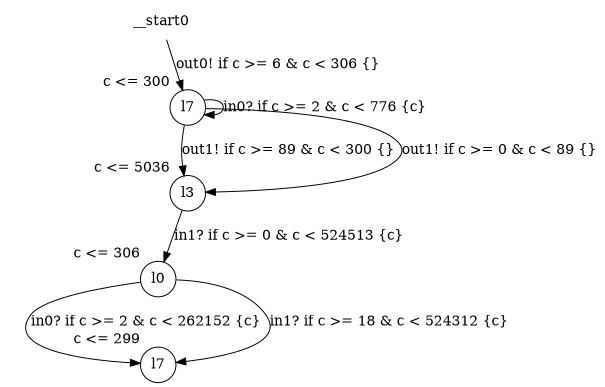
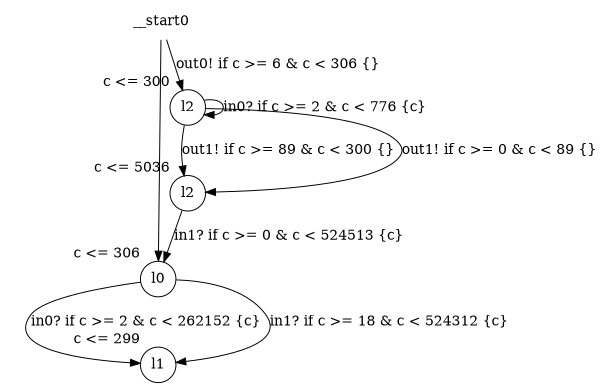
node "l7 c <= 300": label "l7 c <= 300" -> "l2 c <= 300"
edge "__start0" -> "l0 c <= 306": added
node "l3 c <= 5036": label "l3 c <= 5036" -> "l2 c <= 5036"
node "l7 c <= 299": label "l7 c <= 299" -> "l1 c <= 299"
